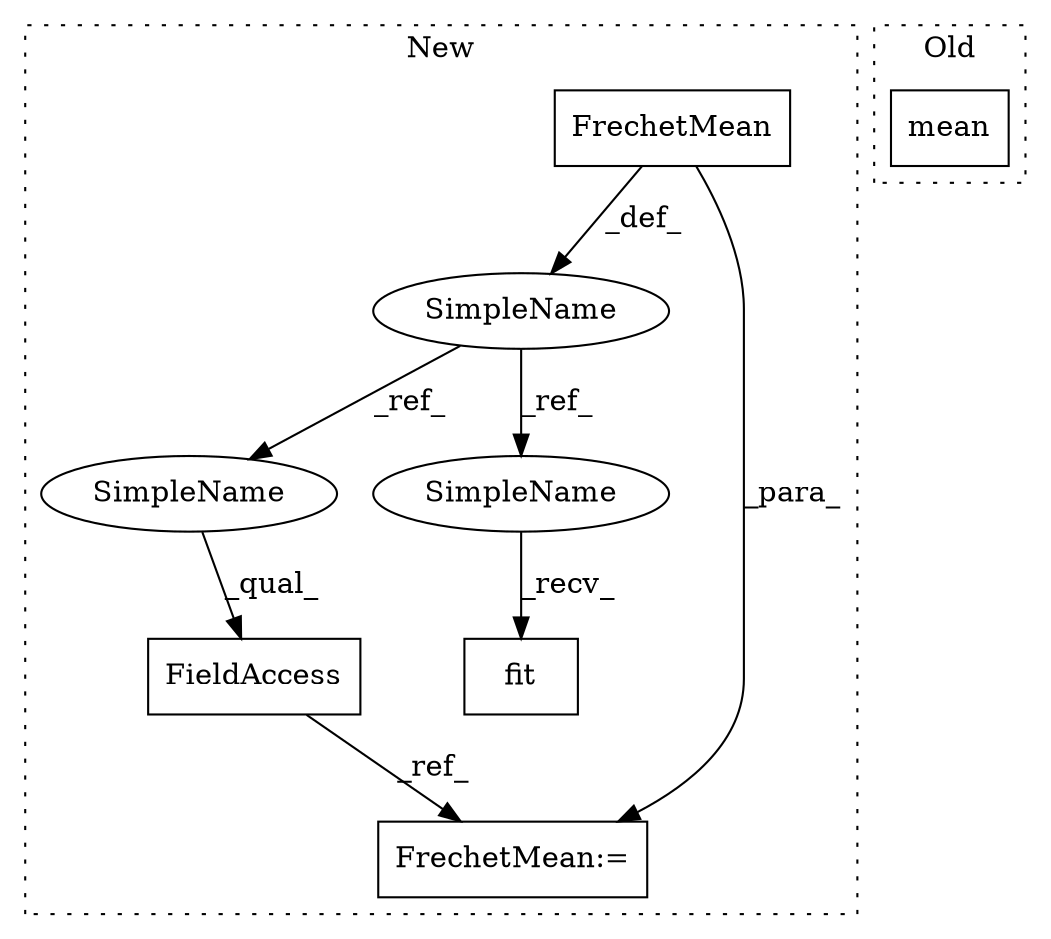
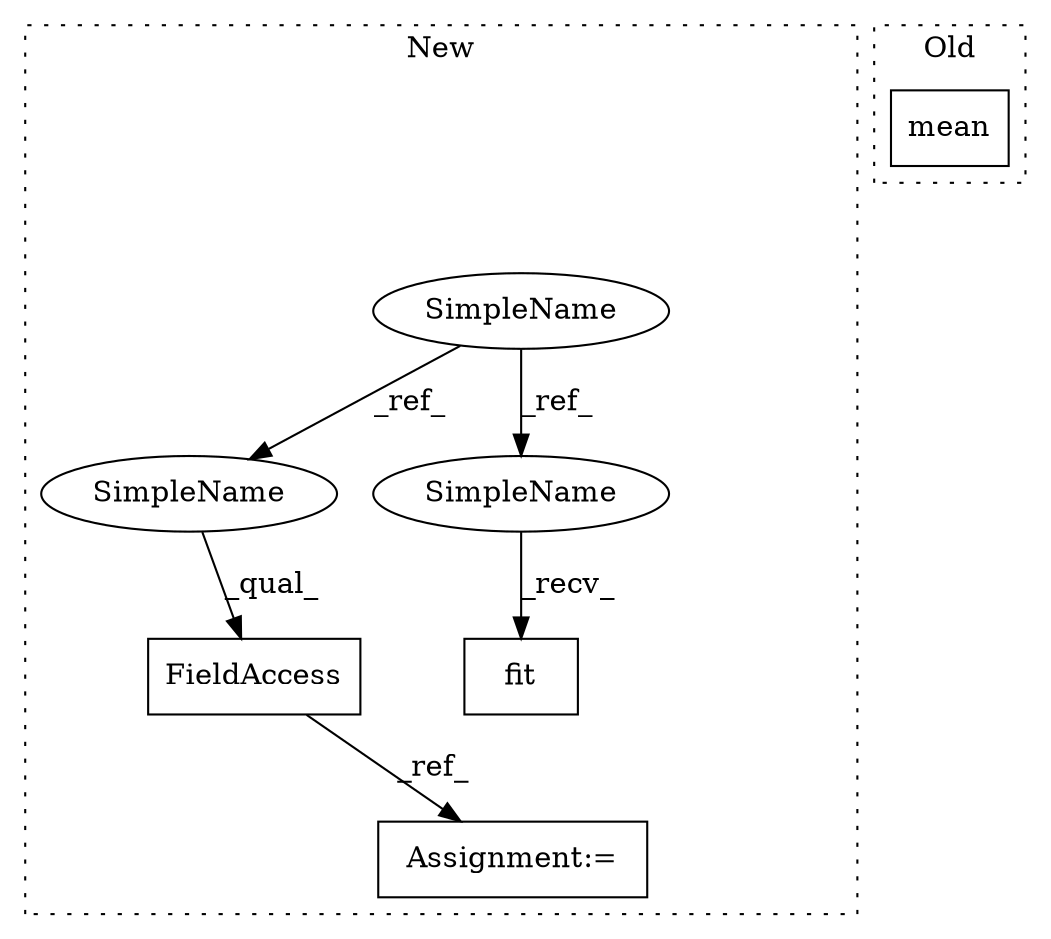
node "FrechetMean": removed
node "FrechetMean:=": label "FrechetMean:=" -> "Assignment:="
